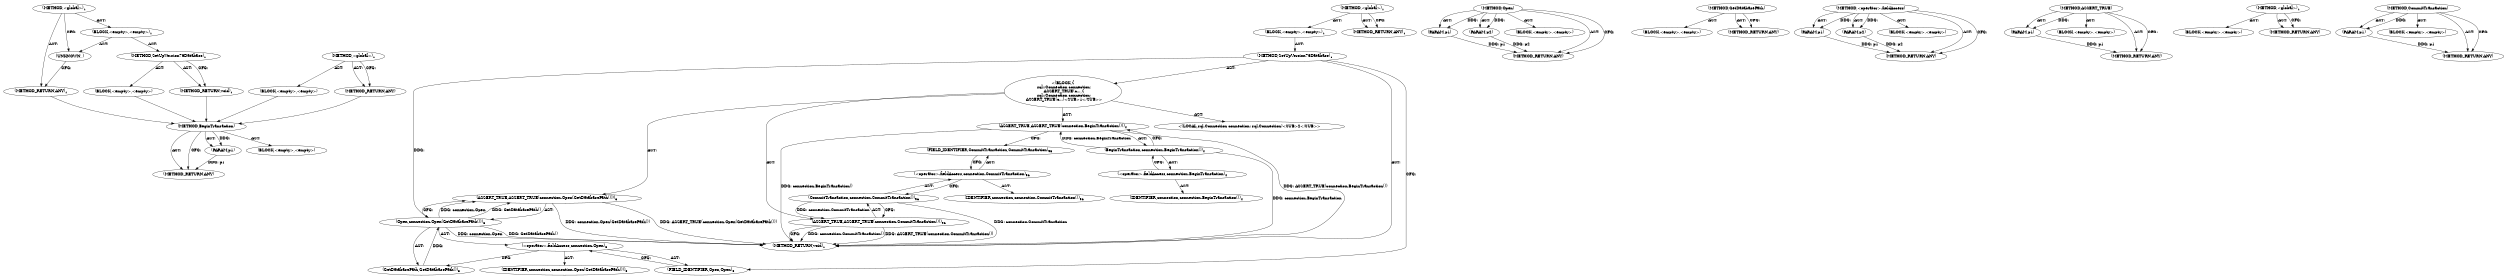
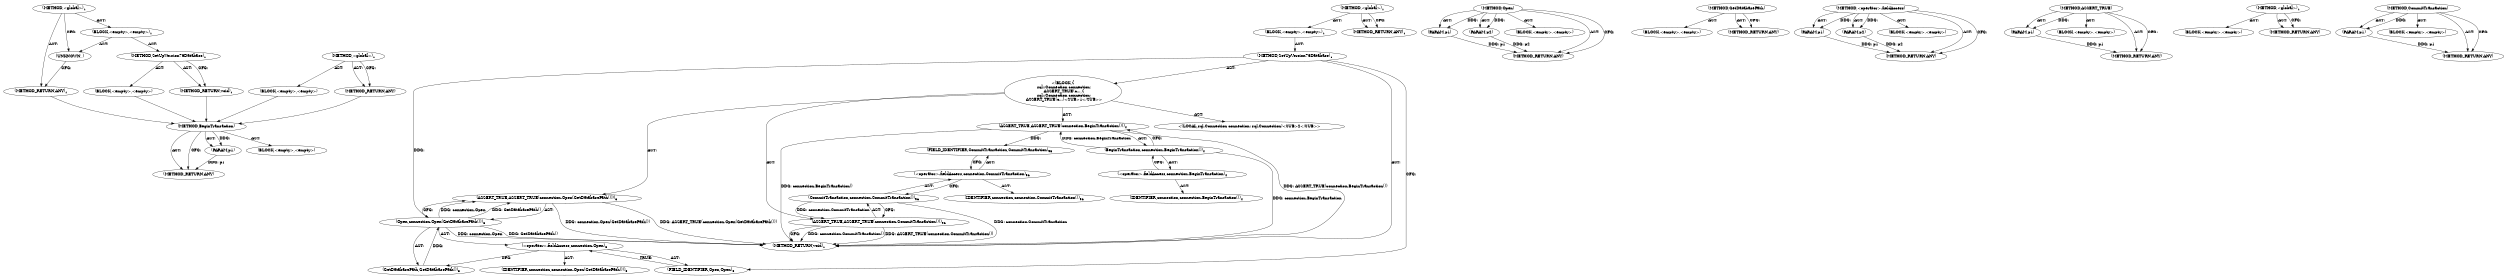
edge "(ASSERT_TRUE,ASSERT_TRUE(connection.BeginTransaction()))" -> "(FIELD_IDENTIFIER,CommitTransaction,CommitTransaction)": label "CFG: " -> "DDG: "
edge "(FIELD_IDENTIFIER,Open,Open)" -> "(<operator>.fieldAccess,connection.Open)": label "CFG: " -> "TRUE: "
